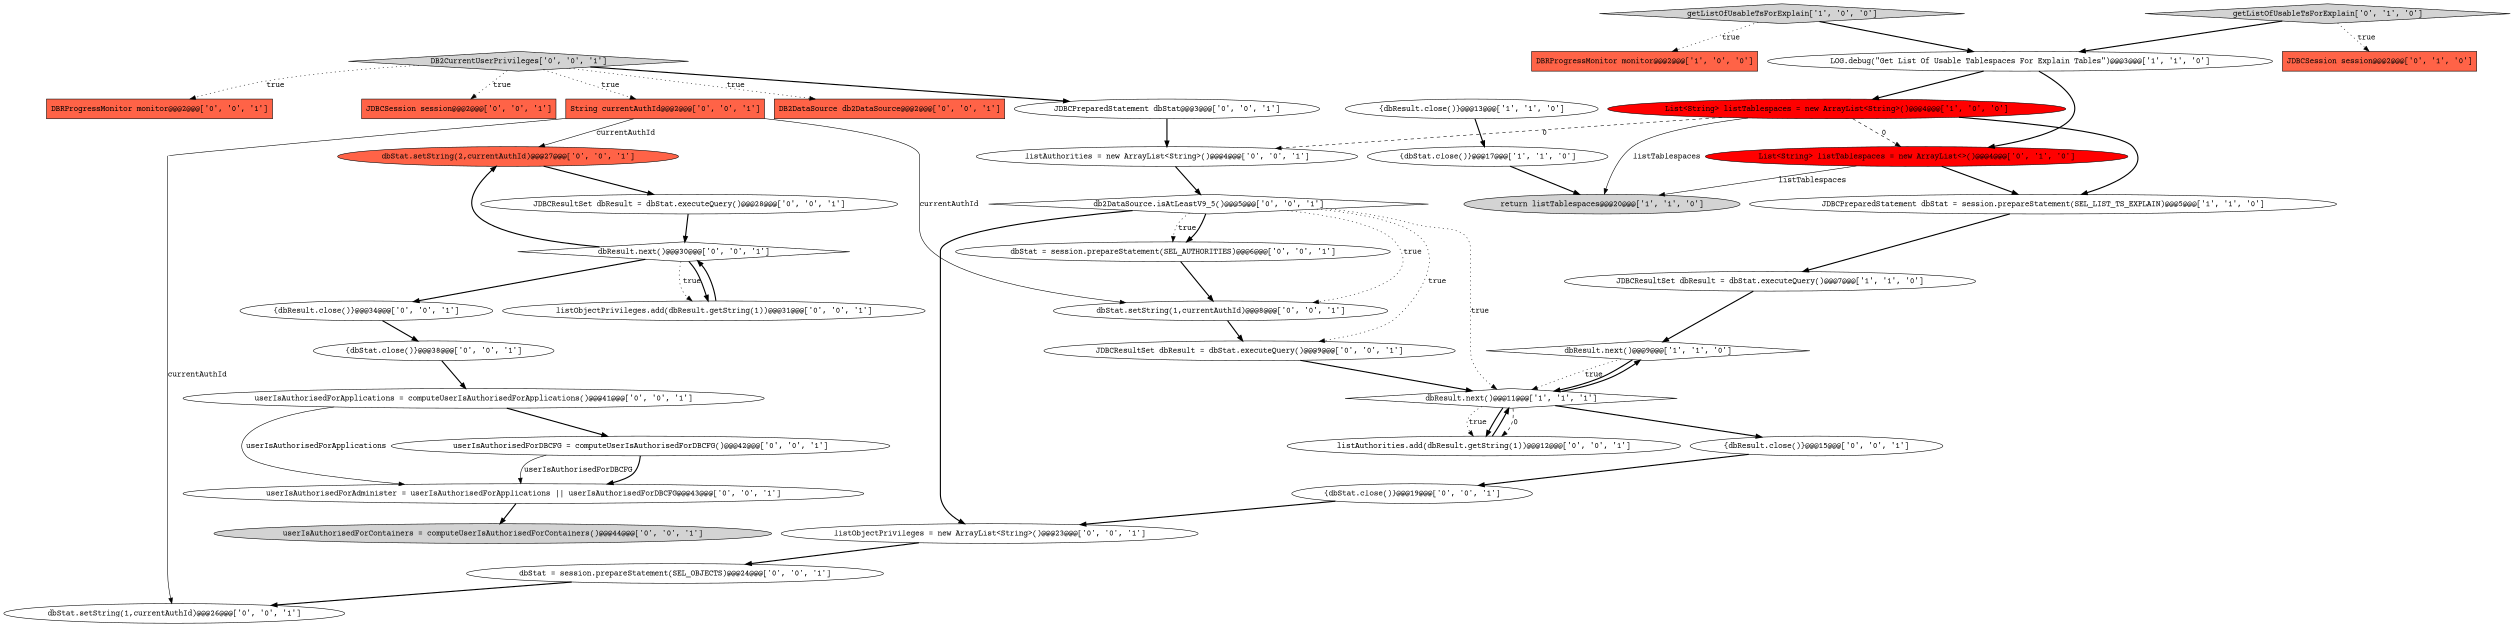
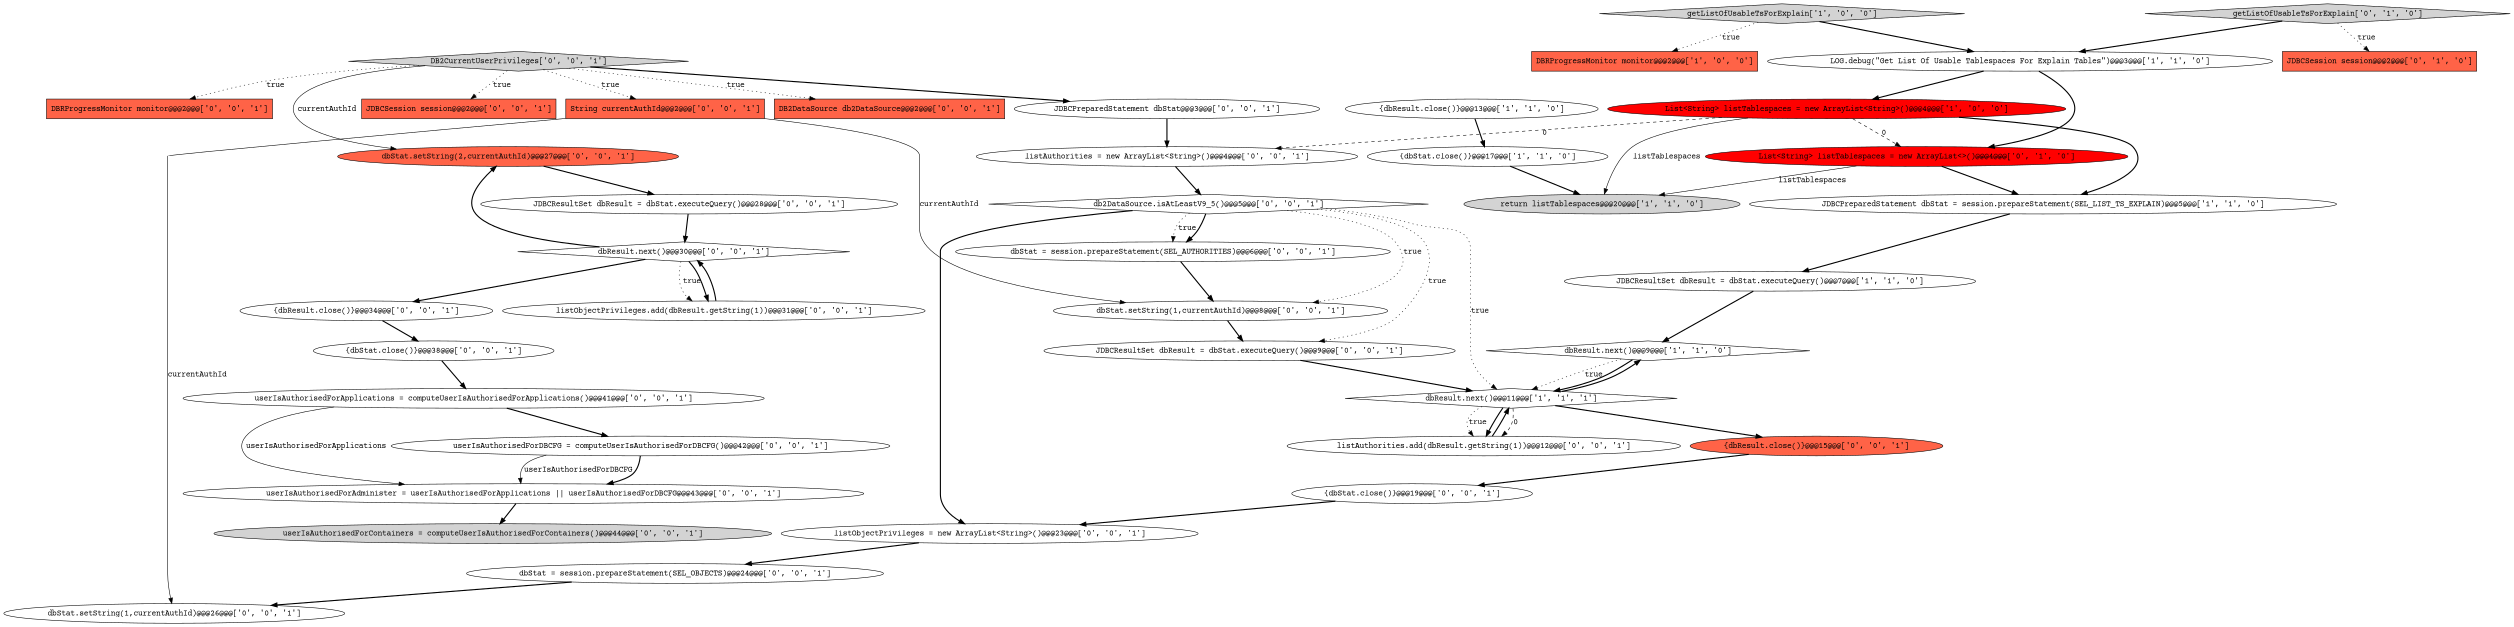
edge "String currentAuthId@@@2@@@['0', '0', '1']" -> "dbStat.setString(2,currentAuthId)@@@27@@@['0', '0', '1']": now "DB2CurrentUserPrivileges['0', '0', '1']" -> "dbStat.setString(2,currentAuthId)@@@27@@@['0', '0', '1']"
node "{dbResult.close()}@@@15@@@['0', '0', '1']": fillcolor white -> tomato
